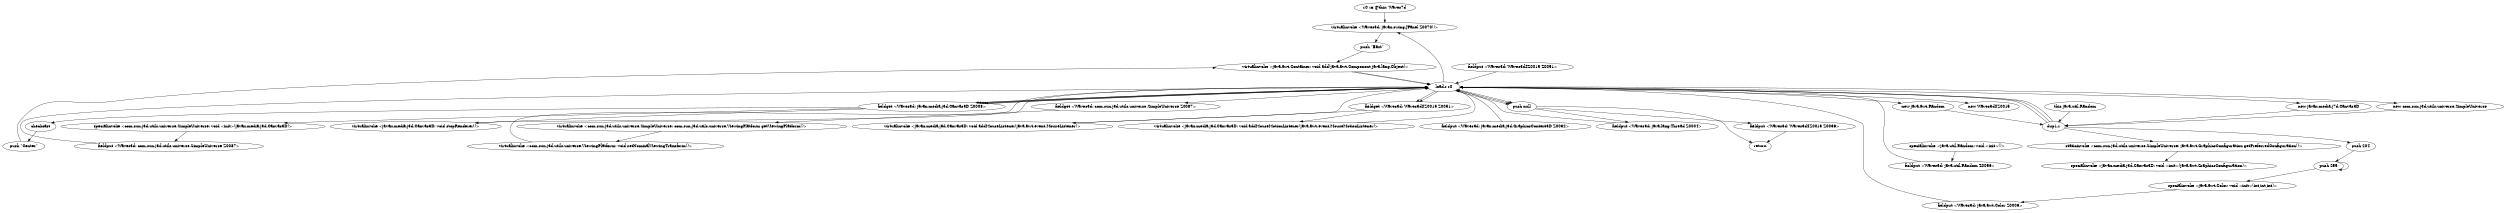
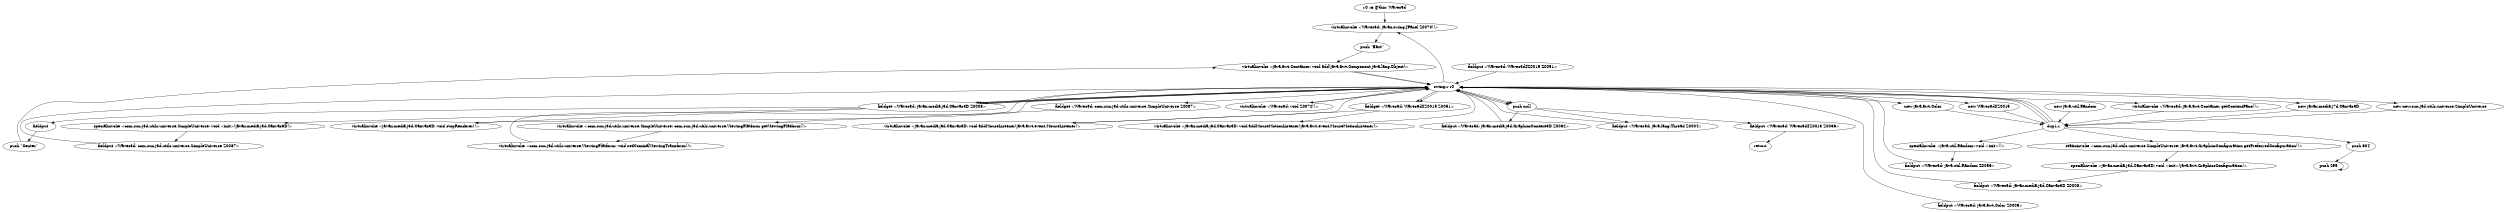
node "r0 := @this: Waves7d": label "r0 := @this: Waves7d" -> "r0 := @this: Waves3d"
node "load.r r0": label "load.r r0" -> "swing.r r0"
node "virtualinvoke <Waves3d: void Z0072()>": added
node "new java.awt.Random": label "new java.awt.Random" -> "new java.awt.Color"
node "this java.util.Random": label "this java.util.Random" -> "new java.util.Random"
node "virtualinvoke <Waves3d: java.awt.Container getContentPane()>": added
node "new com.sun.j3d.utils.universe.SimpleUniverse": label "new com.sun.j3d.utils.universe.SimpleUniverse" -> "new new.sun.j3d.utils.universe.SimpleUniverse"
edge "push null" -> "return": now "push null" -> "fieldput <Waves3d: javax.media.j3d.GraphicsContext3D Z0032>"
edge "new Waves3d$Z0015" -> "dup1.r": added
node "checkcast": label "checkcast" -> "fieldput"
edge "dup1.r" -> "specialinvoke <java.util.Random: void <init>()>": added
node "push 204": label "push 204" -> "push 604"
node "fieldput <Waves3d: javax.media.j3d.Canvas3D Z0008>": added
node "specialinvoke <java.awt.Color: void <init>(int,int,int)>": removed
